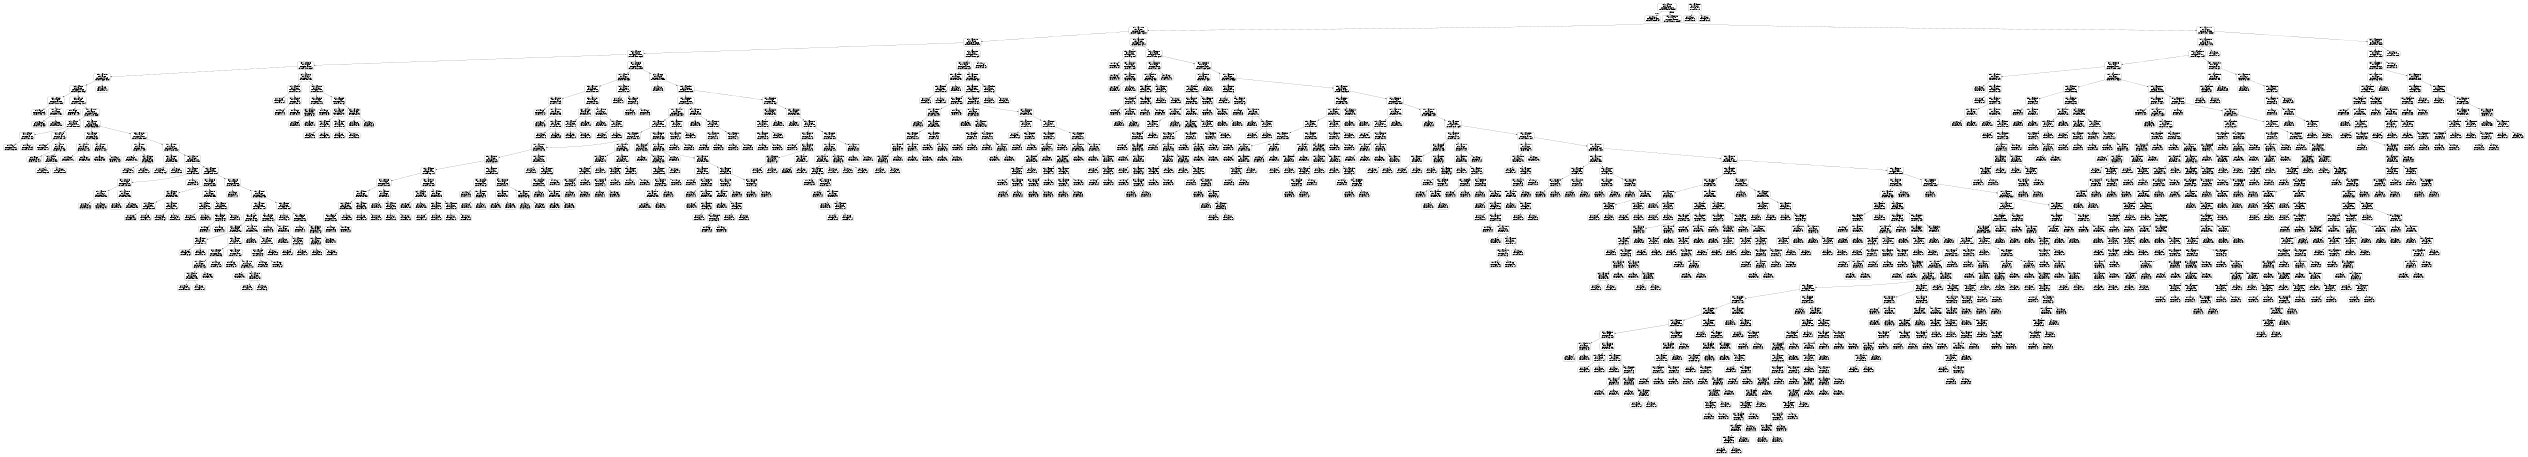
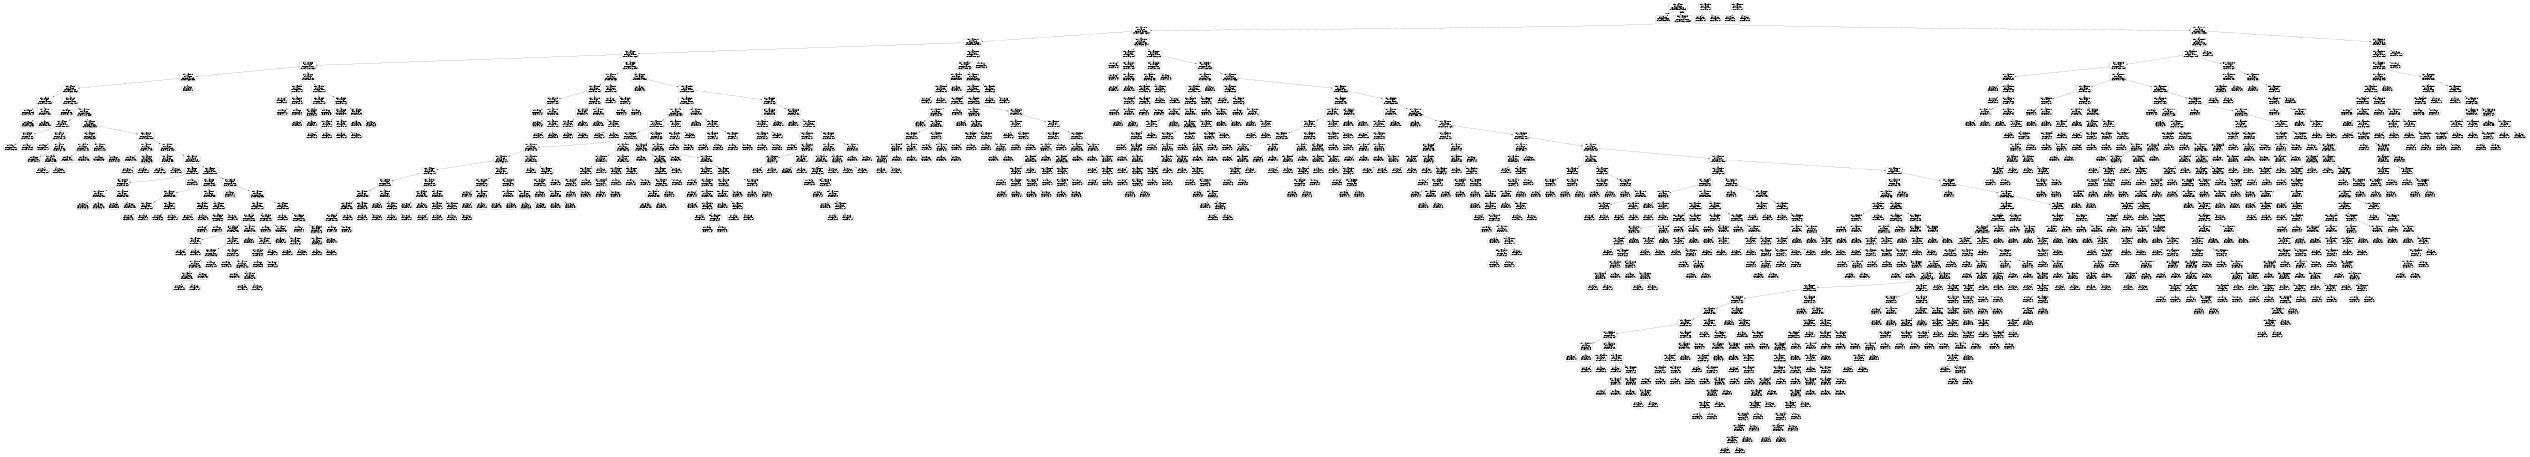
edge "rain <= 767.0 gini = 0.3 samples = 8 value = [7, 2]" -> "rain <= 769.5 gini = 0.5 samples = 5 value = [3, 2]": now "rain <= 767.0 gini = 0.3 samples = 8 value = [7, 2]" -> "rain <= 829.5 gini = 0.4 samples = 3 value = [2, 1]"
